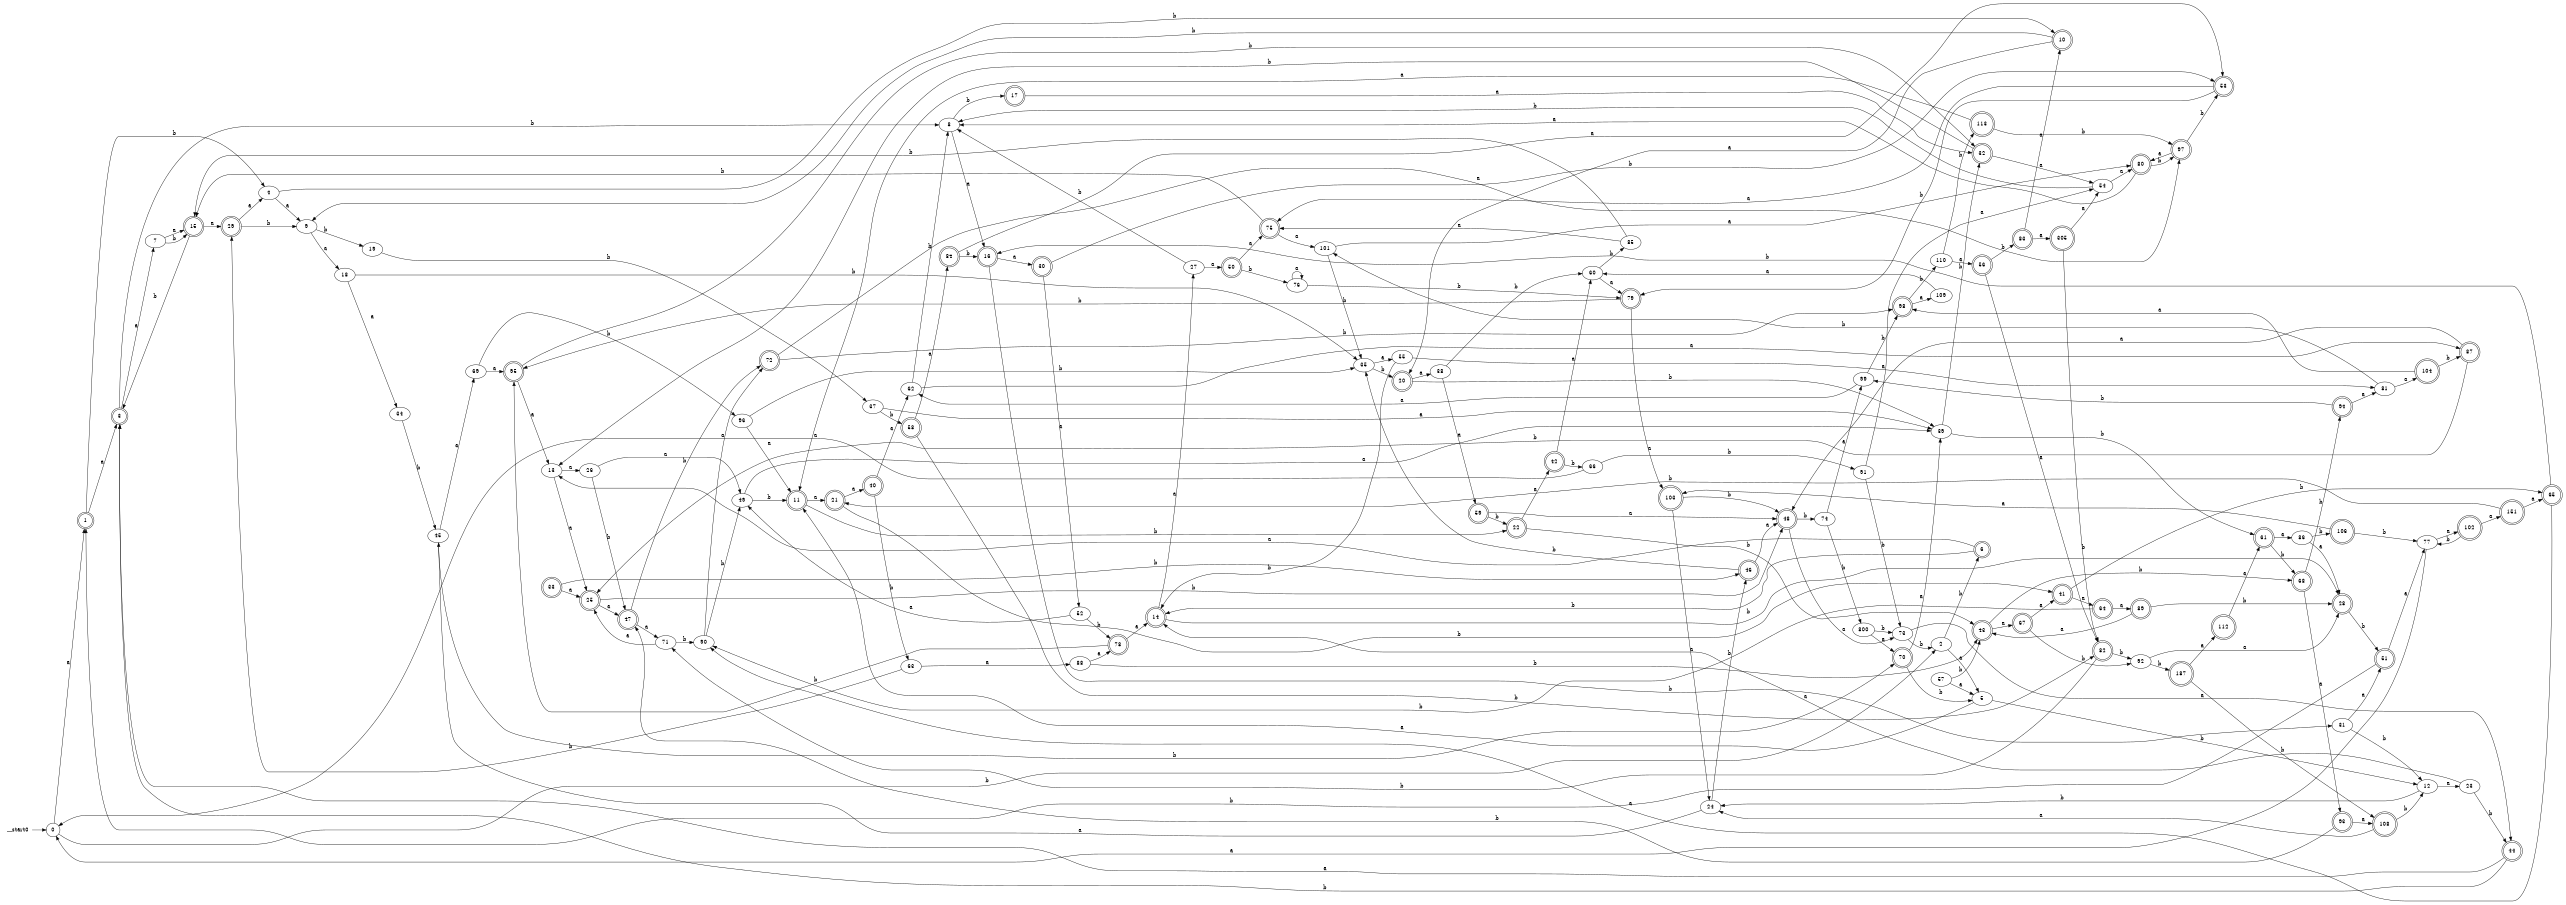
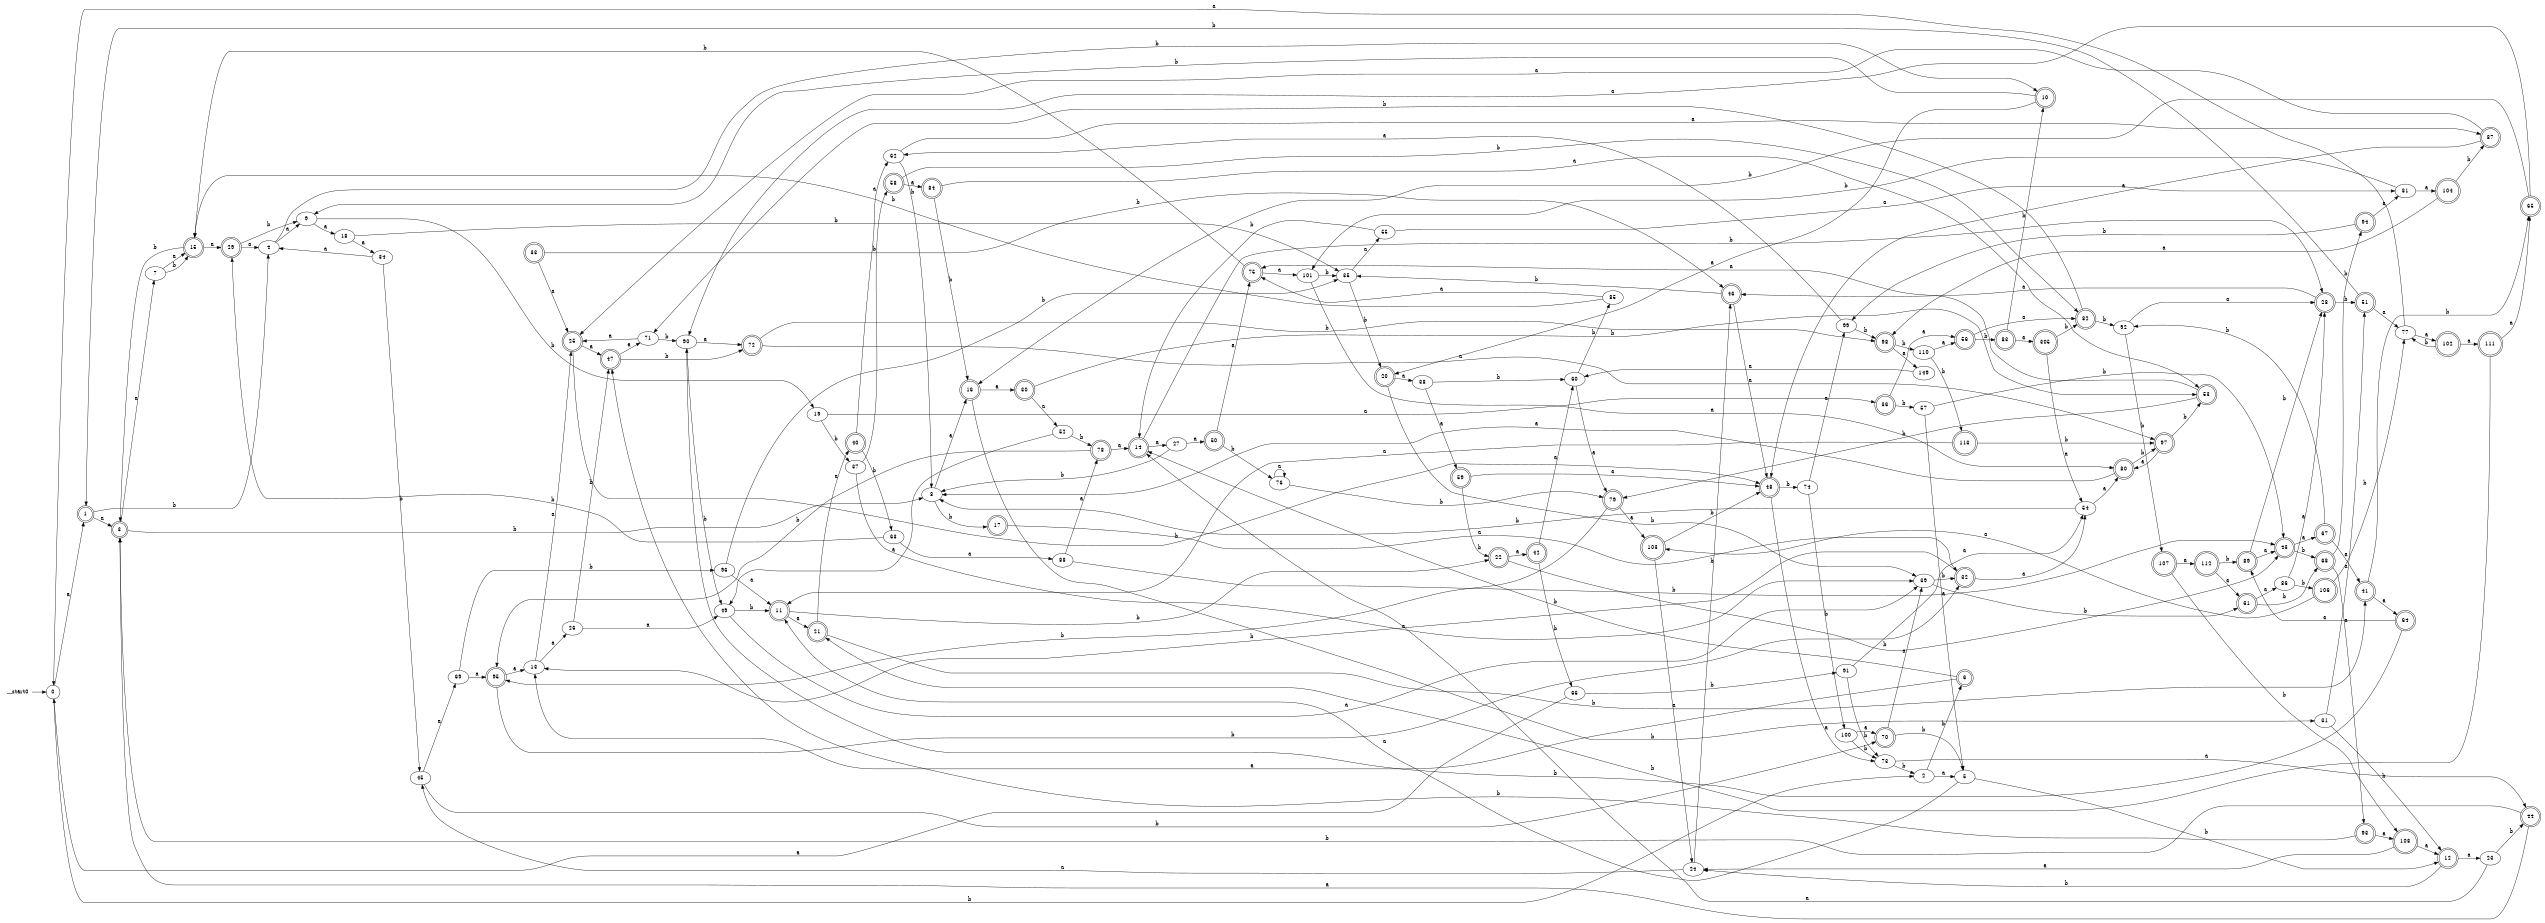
edge "83" -> "10": label "a" -> "b"
edge "34" -> "4": added, label "a"
edge "28" -> "46": added, label "a"
node "109": label "109" -> "149"
node "36": added
edge "87" -> "25": label "b" -> "a"
node "151": label "151" -> "111"
edge "112" -> "89": added, label "b"
node "800": label "800" -> "100"
node "187": label "187" -> "107"
node "12": shape ellipse -> doublecircle
edge "108" -> "12": label "b" -> "a"
